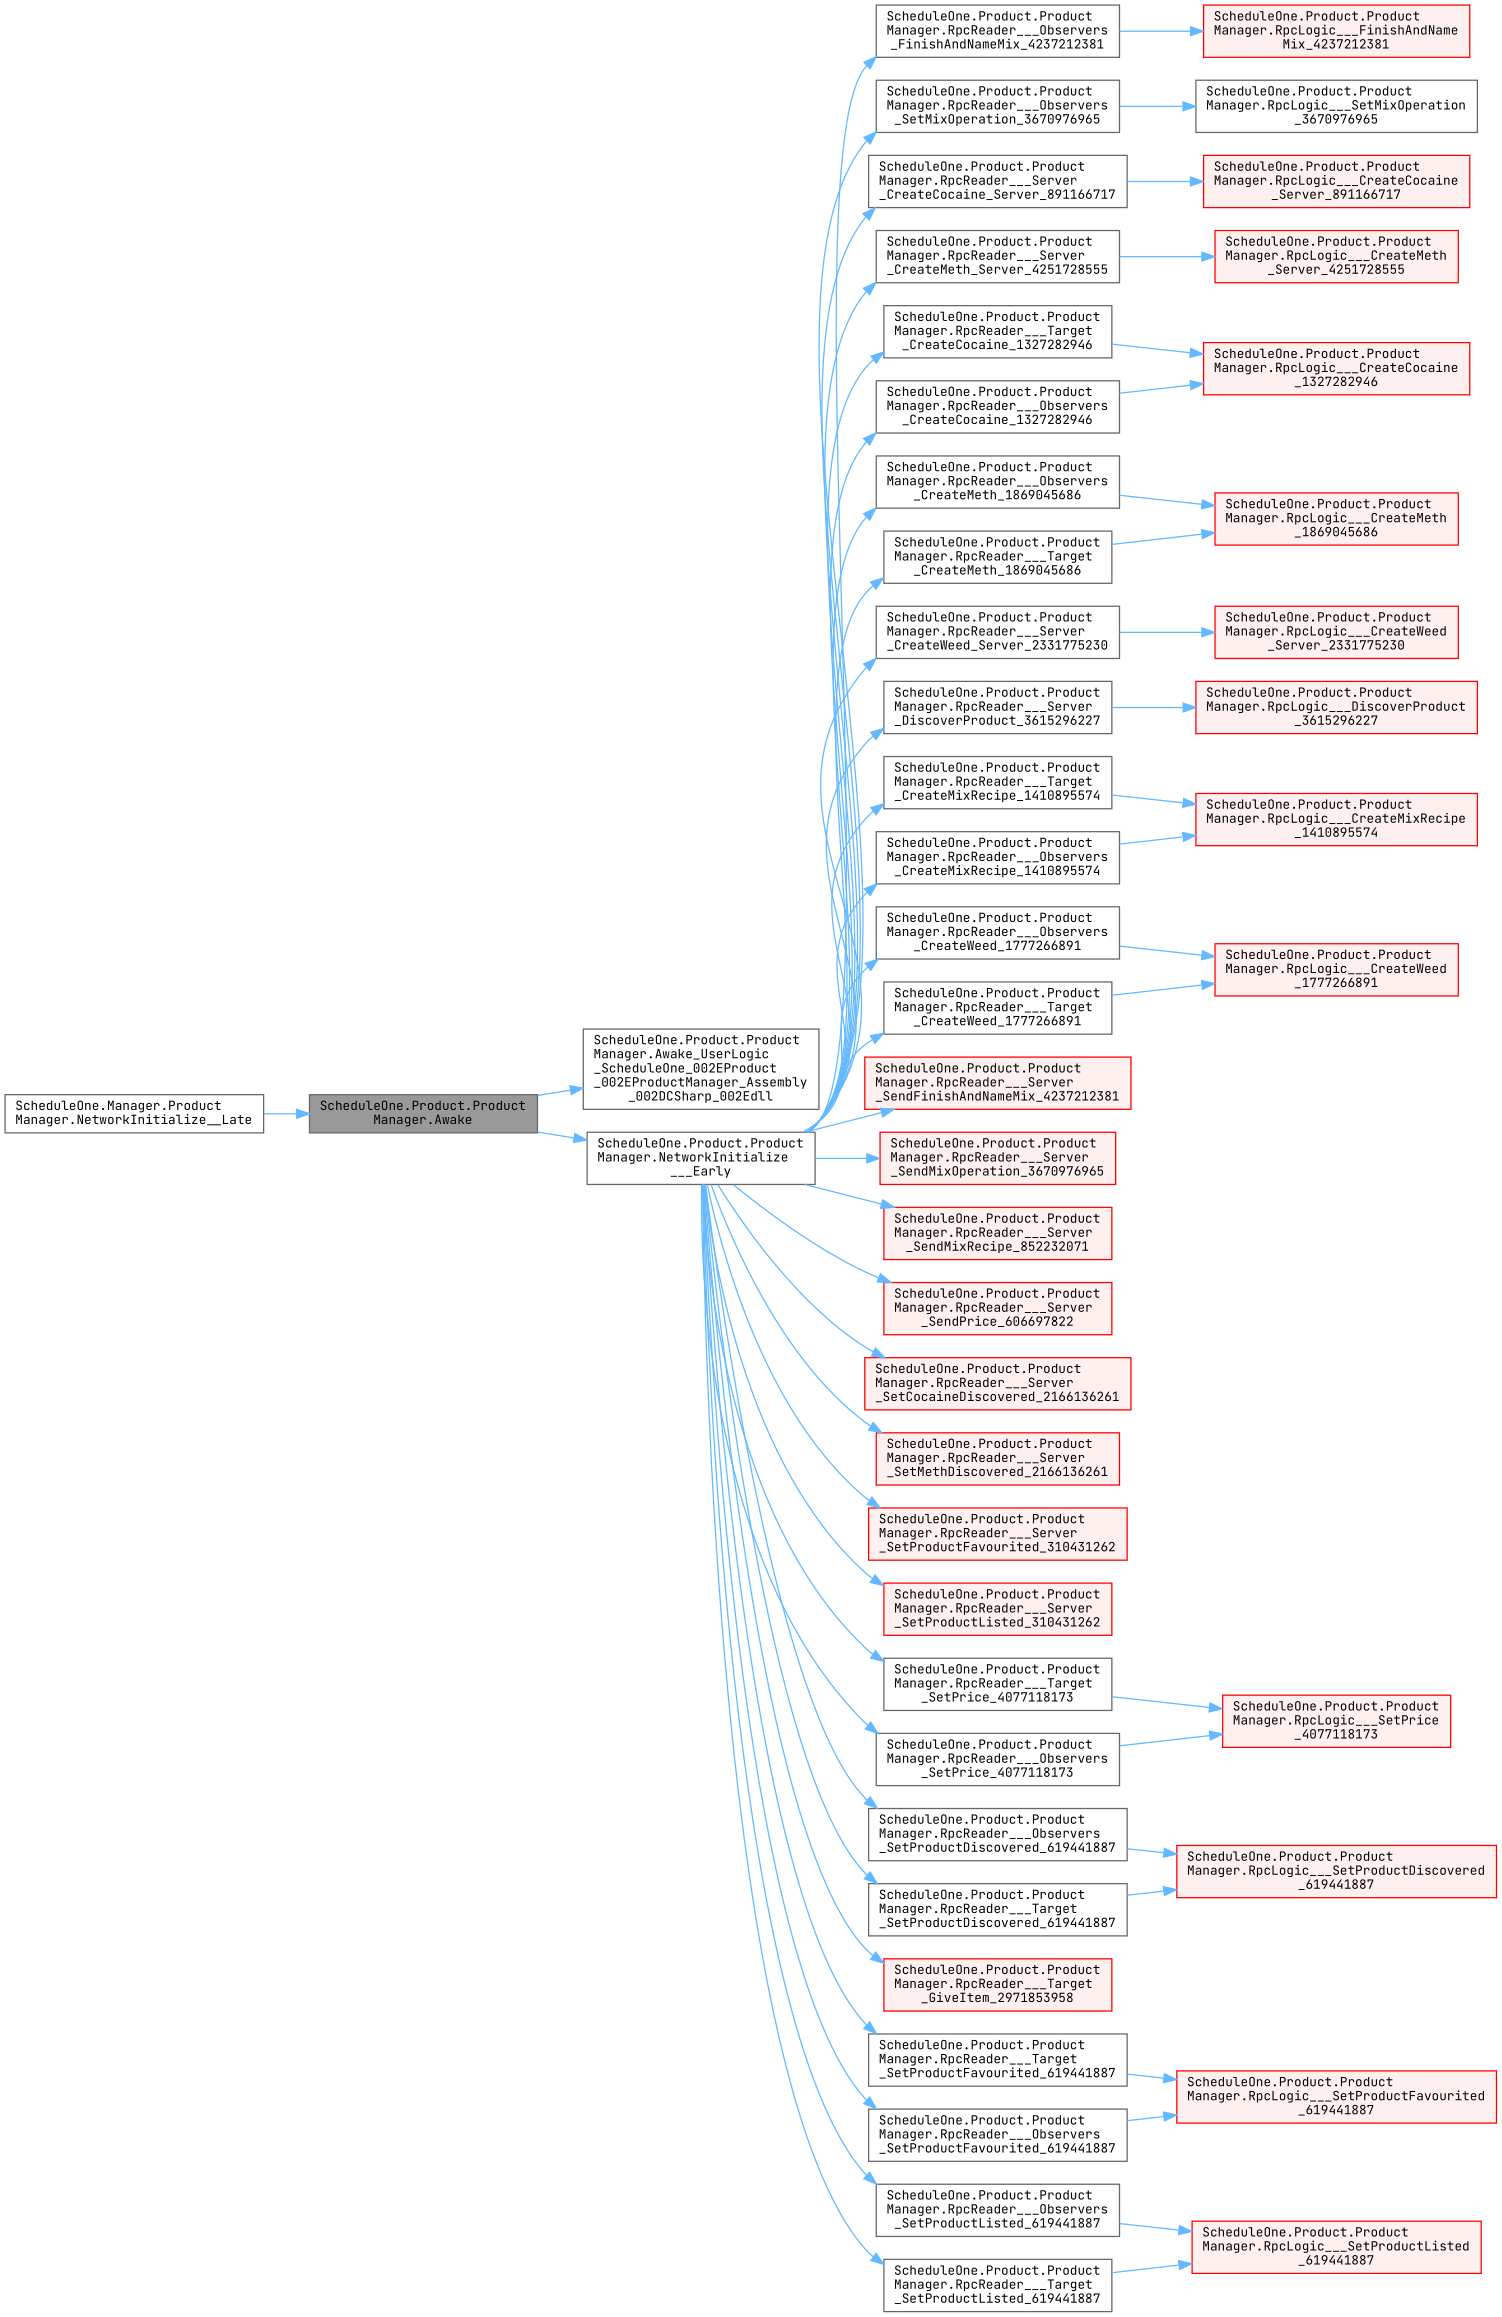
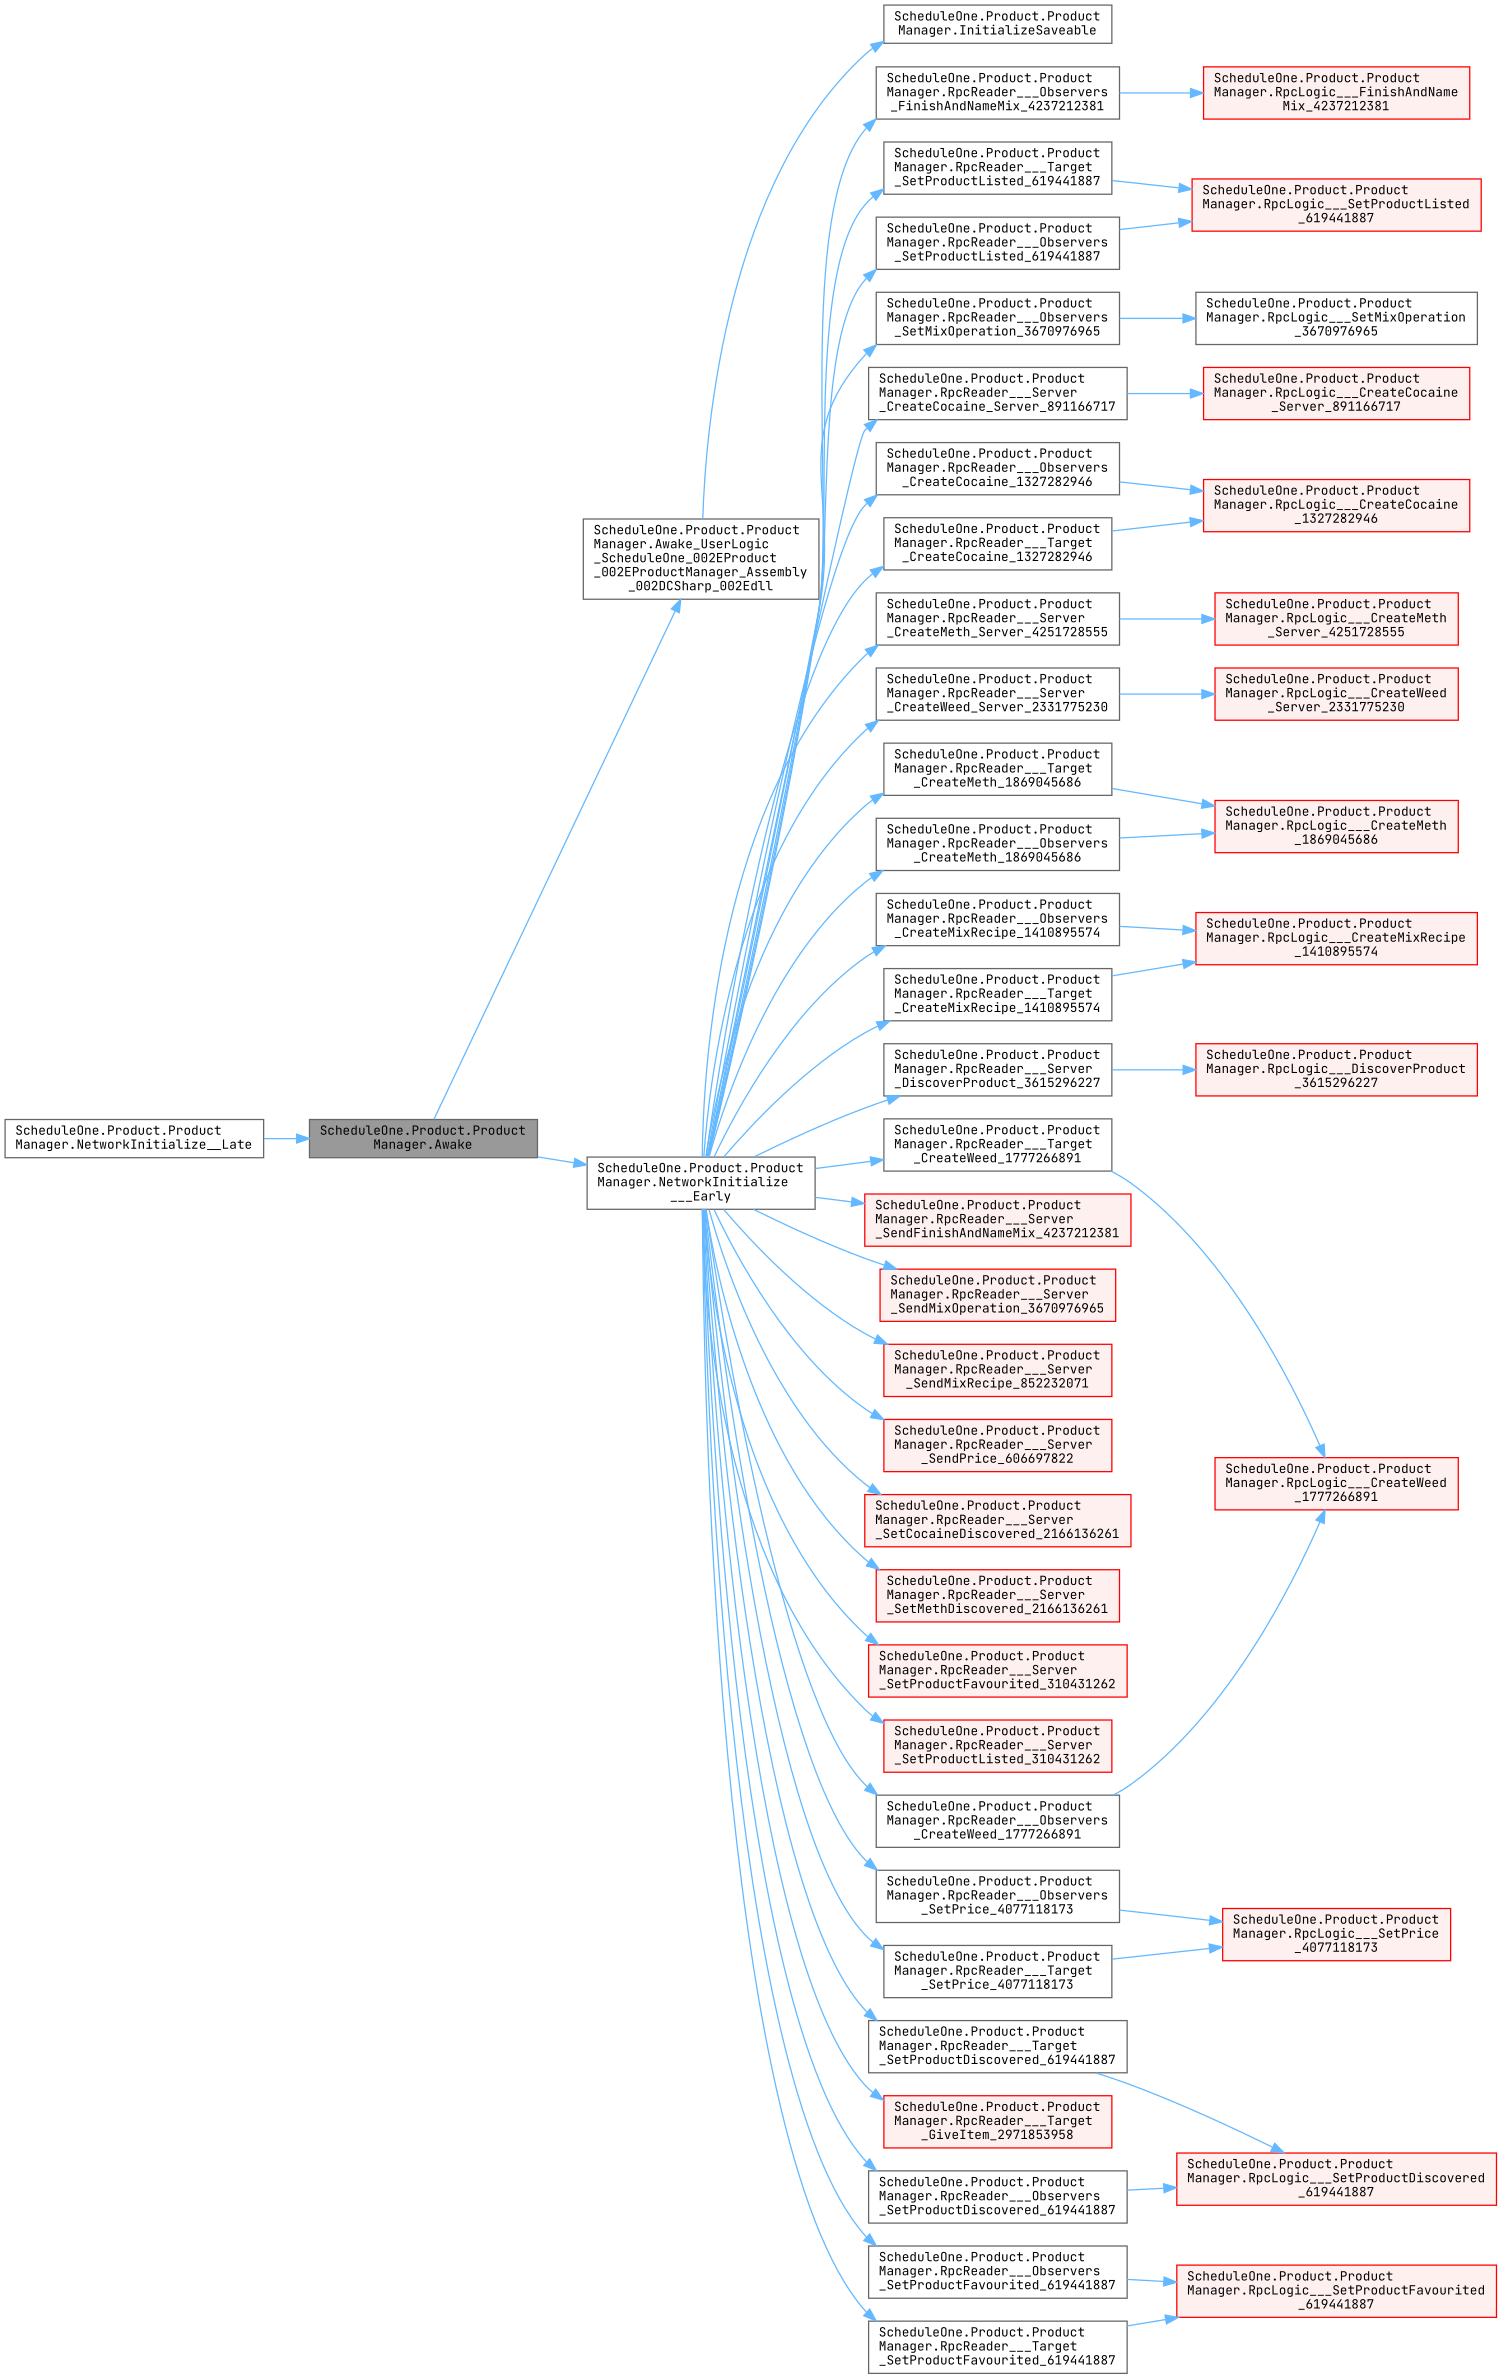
node "ScheduleOne.Product.Product Manager.InitializeSaveable": added
node "ScheduleOne.Manager.Product Manager.NetworkInitialize__Late": label "ScheduleOne.Manager.Product Manager.NetworkInitialize__Late" -> "ScheduleOne.Product.Product Manager.NetworkInitialize__Late"
